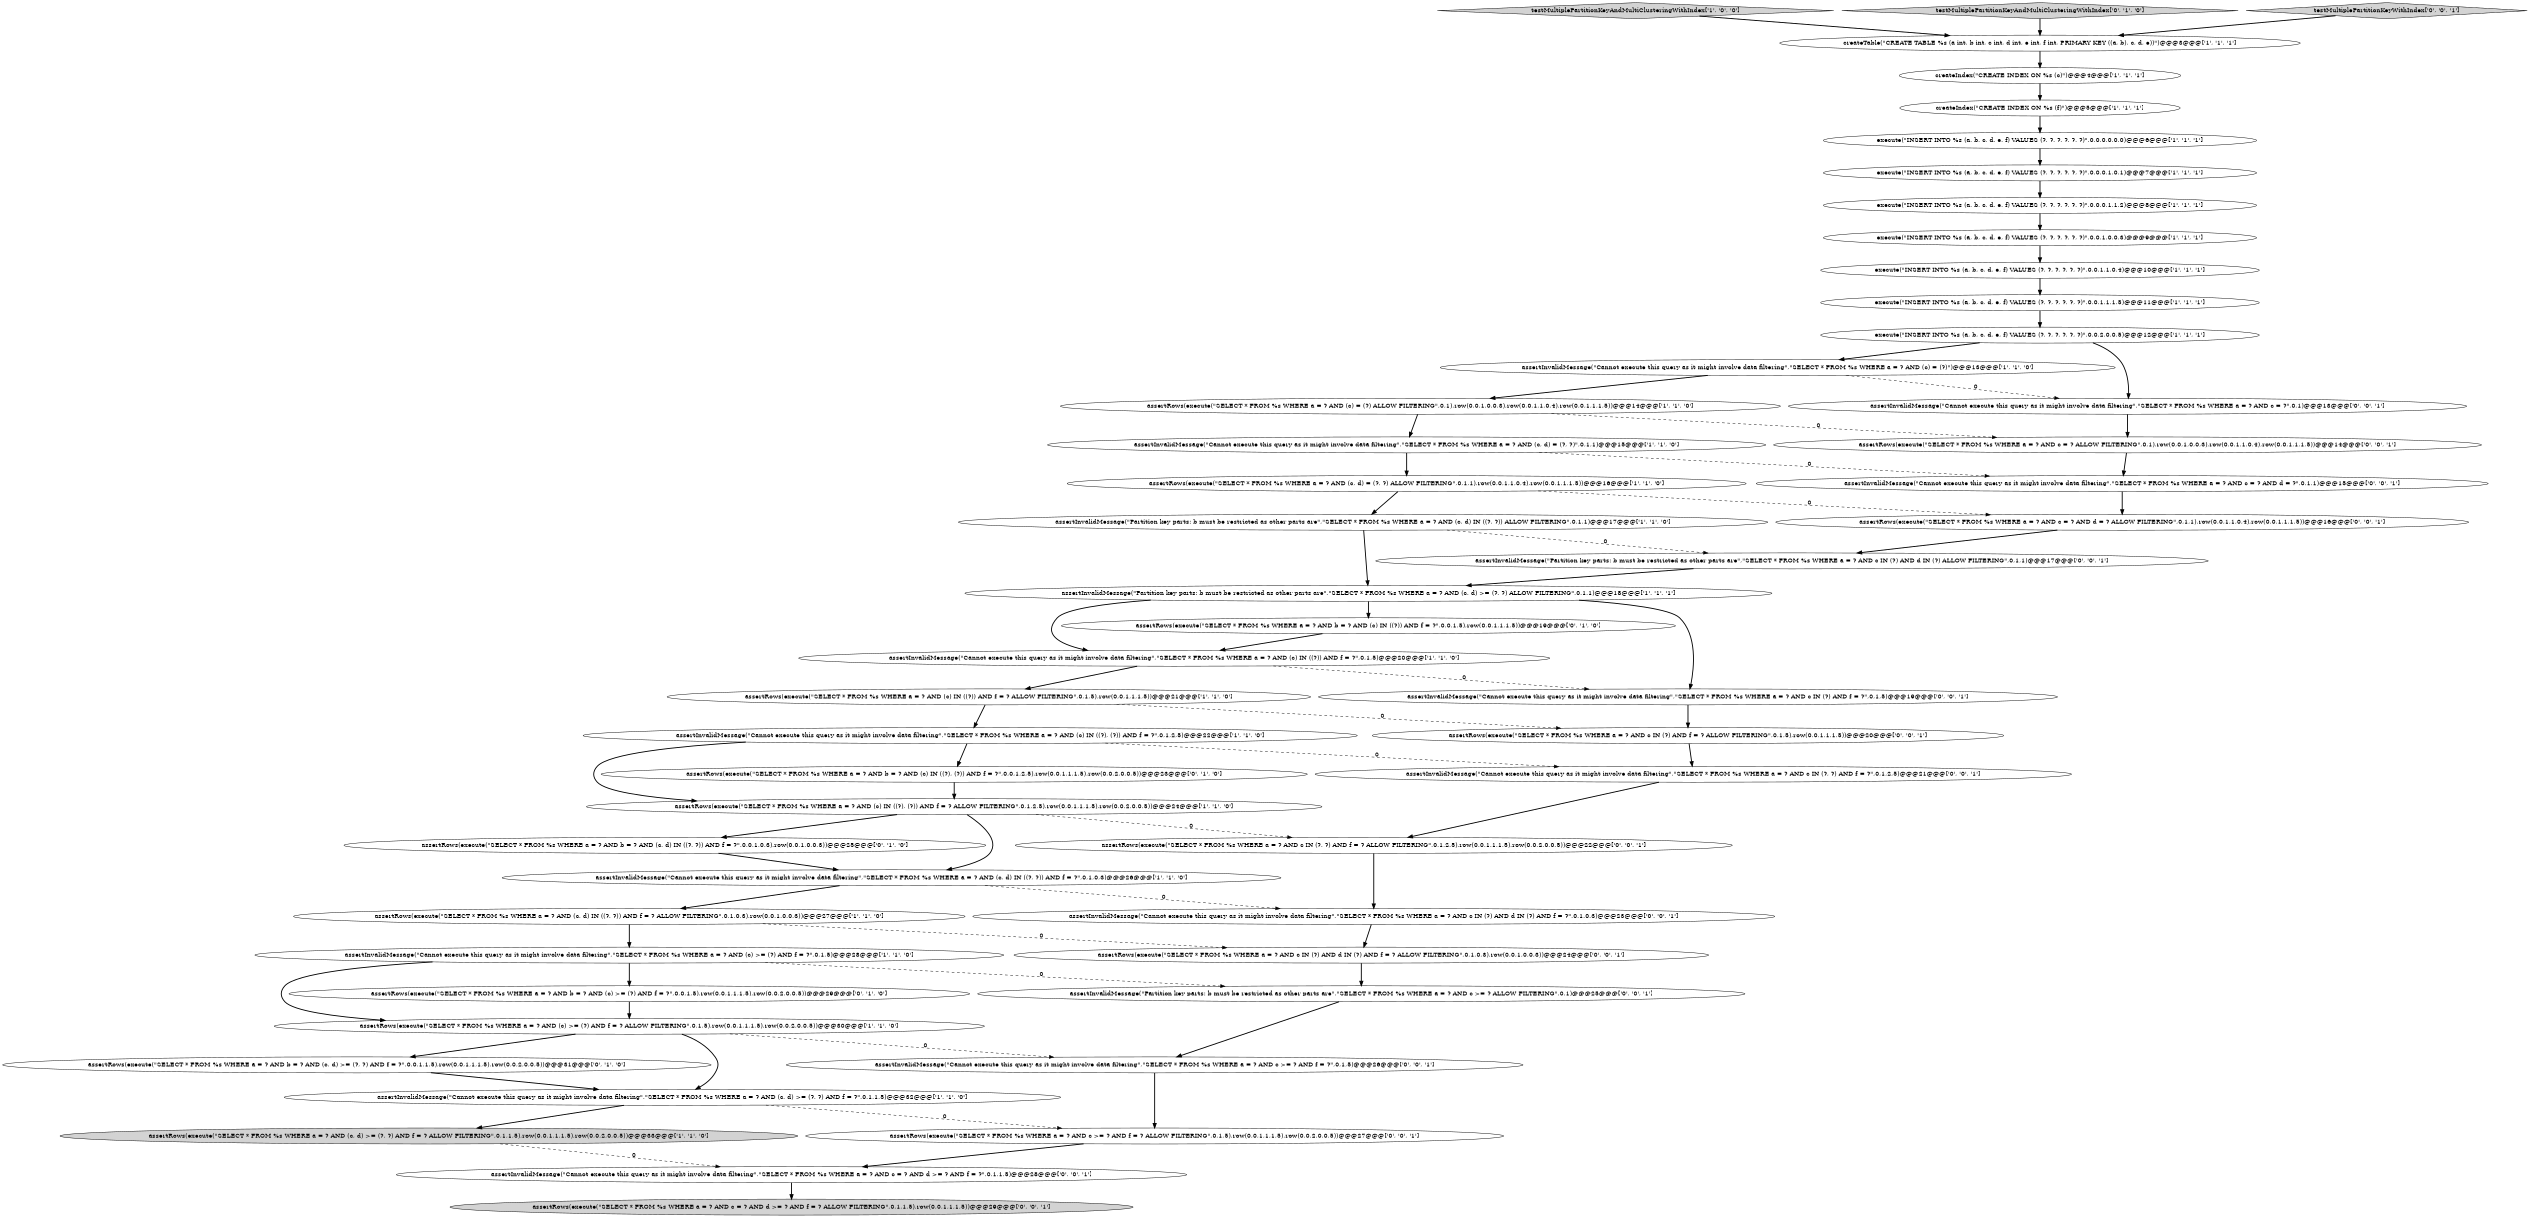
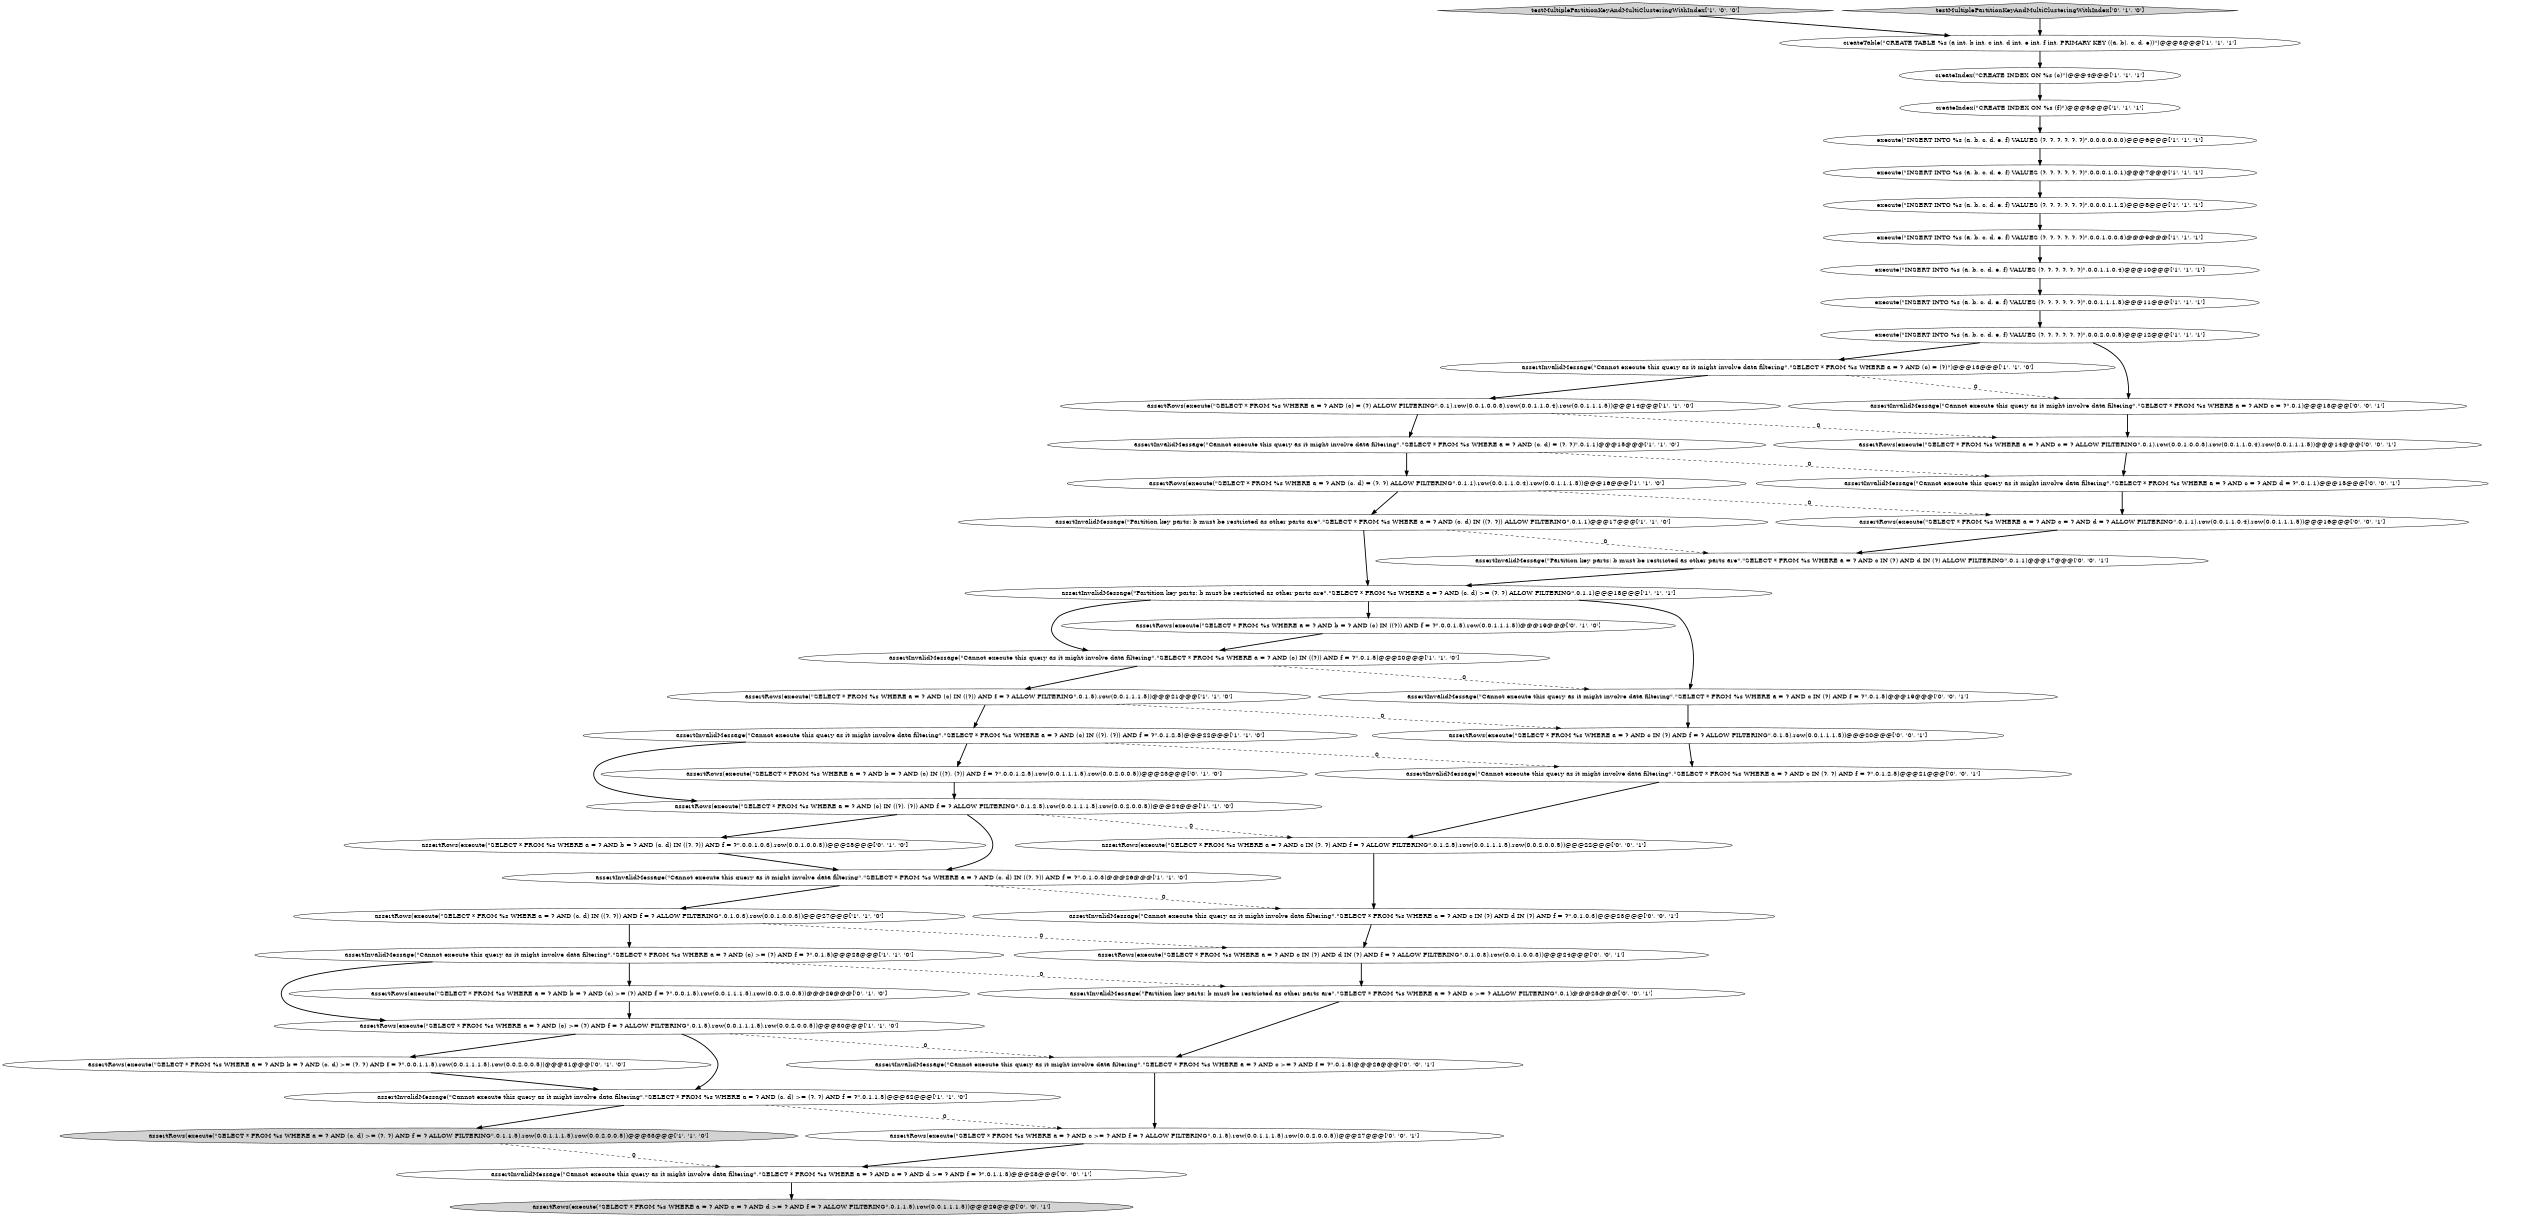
node "testMultiplePartitionKeyWithIndex['0', '0', '1']": removed
